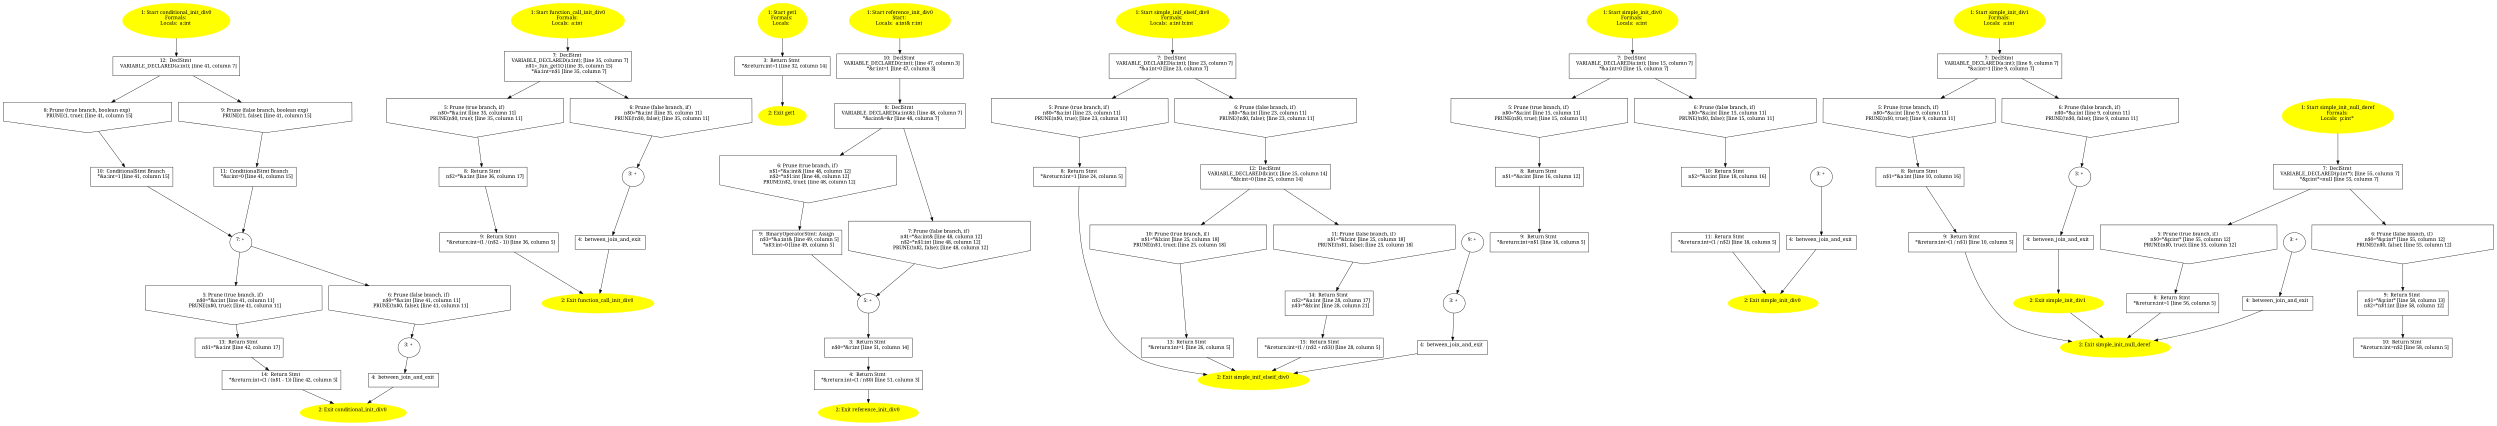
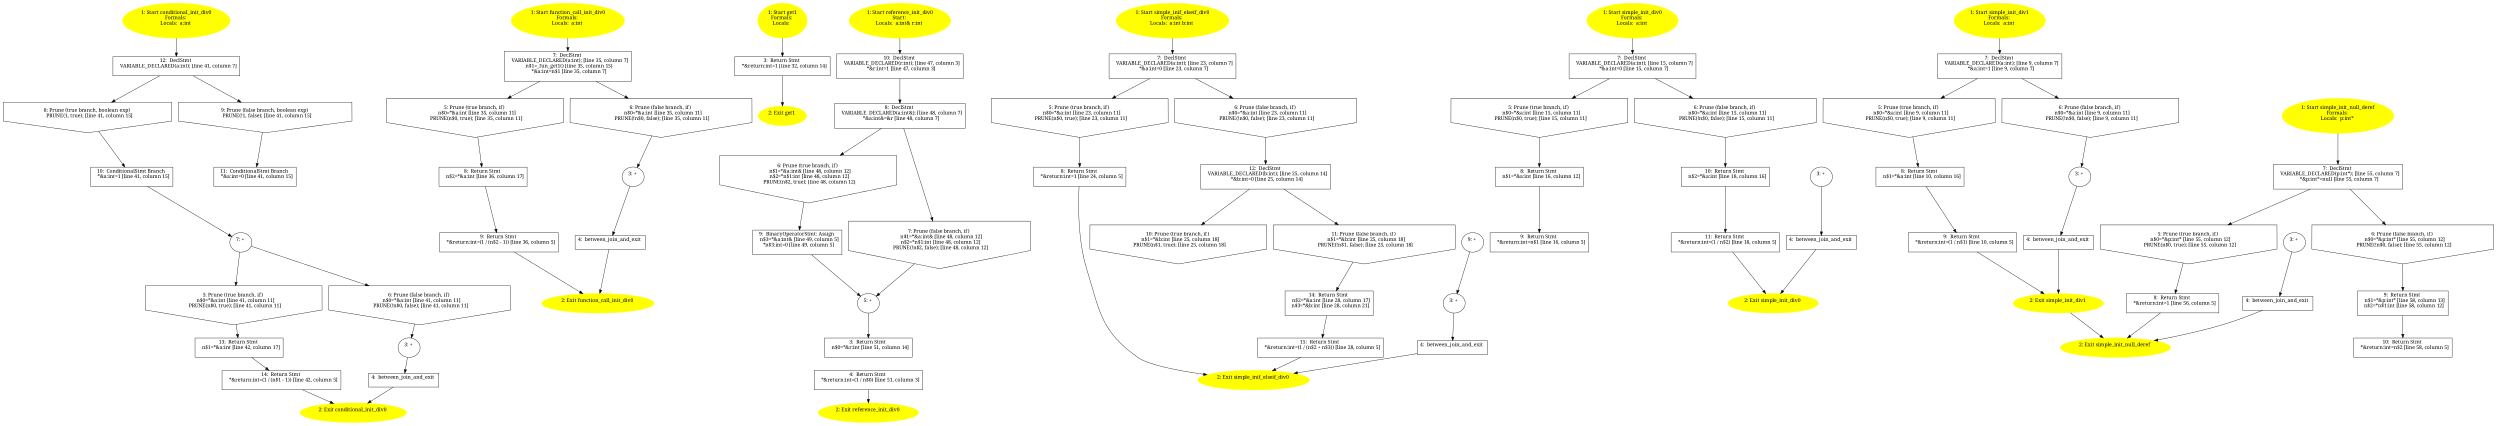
edge "11:  ConditionalStmt Branch *&a:int=0 [line 41, column 15]" -> "7: +": removed
edge "10:  Return Stmt n$2=*&a:int [line 18, column 16]" -> "11:  Return Stmt *&return:int=(1 / n$2) [line 18, column 5]": added
edge "9:  Return Stmt *&return:int=(1 / n$1) [line 10, column 5]" -> "2: Exit simple_init_null_deref": now "9:  Return Stmt *&return:int=(1 / n$1) [line 10, column 5]" -> "2: Exit simple_init_div1"
node "13:  Return Stmt *&return:int=1 [line 26, column 5]": removed
edge "3:  Return Stmt n$0=*&r:int [line 51, column 14]" -> "4:  Return Stmt *&return:int=(1 / n$0) [line 51, column 3]": removed
